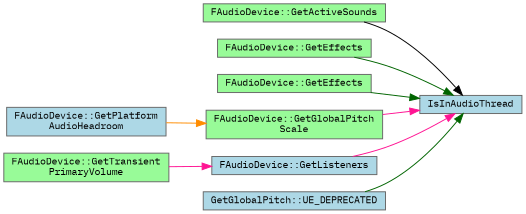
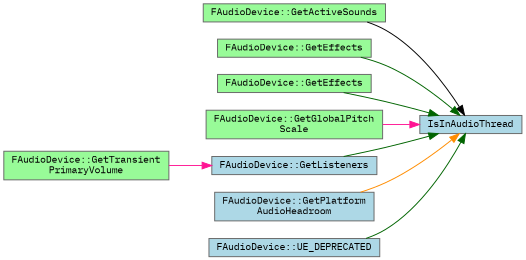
edge "FAudioDevice::GetPlatform AudioHeadroom" -> "FAudioDevice::GetGlobalPitch Scale": now "FAudioDevice::GetPlatform AudioHeadroom" -> "IsInAudioThread"
edge "FAudioDevice::GetListeners" -> "IsInAudioThread": color deeppink -> darkgreen
node "GetGlobalPitch::UE_DEPRECATED": label "GetGlobalPitch::UE_DEPRECATED" -> "FAudioDevice::UE_DEPRECATED"
